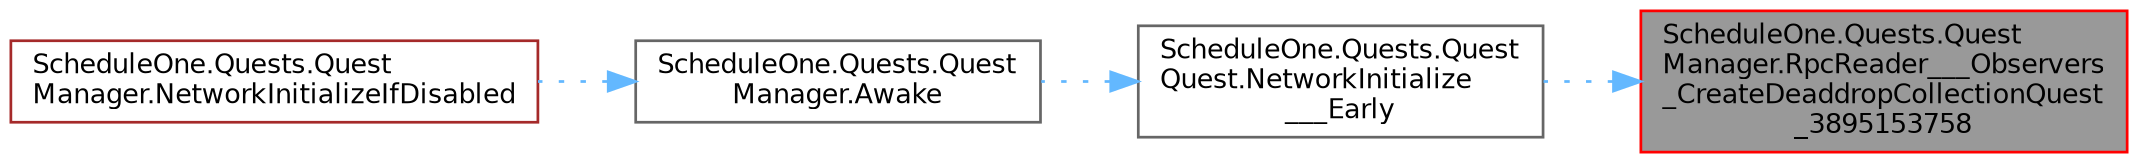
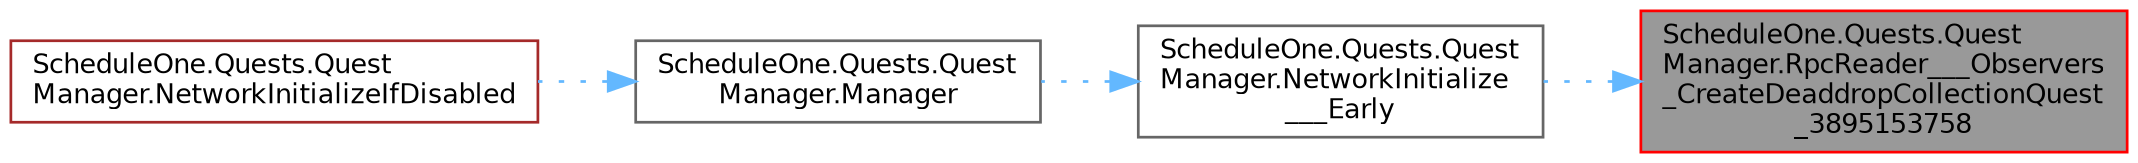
node "ScheduleOne.Quests.Quest Manager.Awake": label "ScheduleOne.Quests.Quest Manager.Awake" -> "ScheduleOne.Quests.Quest Manager.Manager"
node "ScheduleOne.Quests.Quest Quest.NetworkInitialize ___Early": label "ScheduleOne.Quests.Quest Quest.NetworkInitialize ___Early" -> "ScheduleOne.Quests.Quest Manager.NetworkInitialize ___Early"
